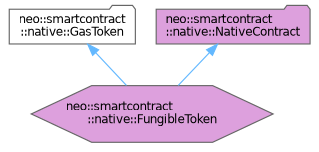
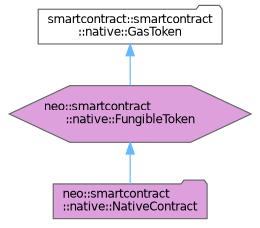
node "neo::smartcontract ::native::GasToken": label "neo::smartcontract ::native::GasToken" -> "smartcontract::smartcontract ::native::GasToken"
edge "neo::smartcontract ::native::FungibleToken" -> "neo::smartcontract ::native::NativeContract": reversed
